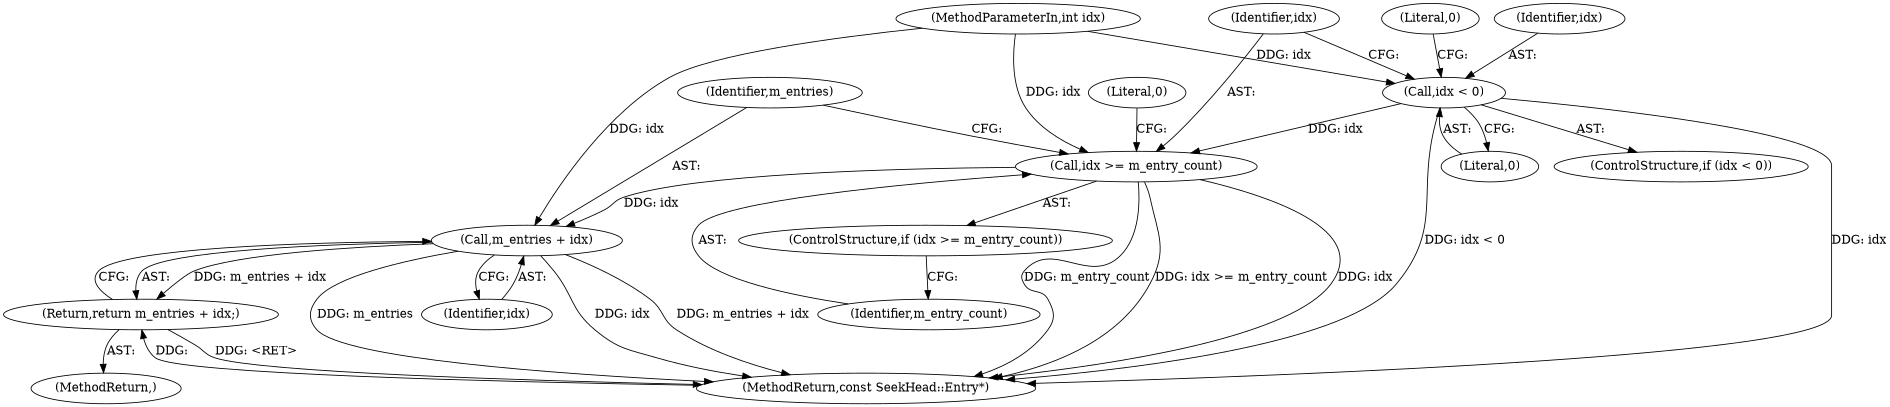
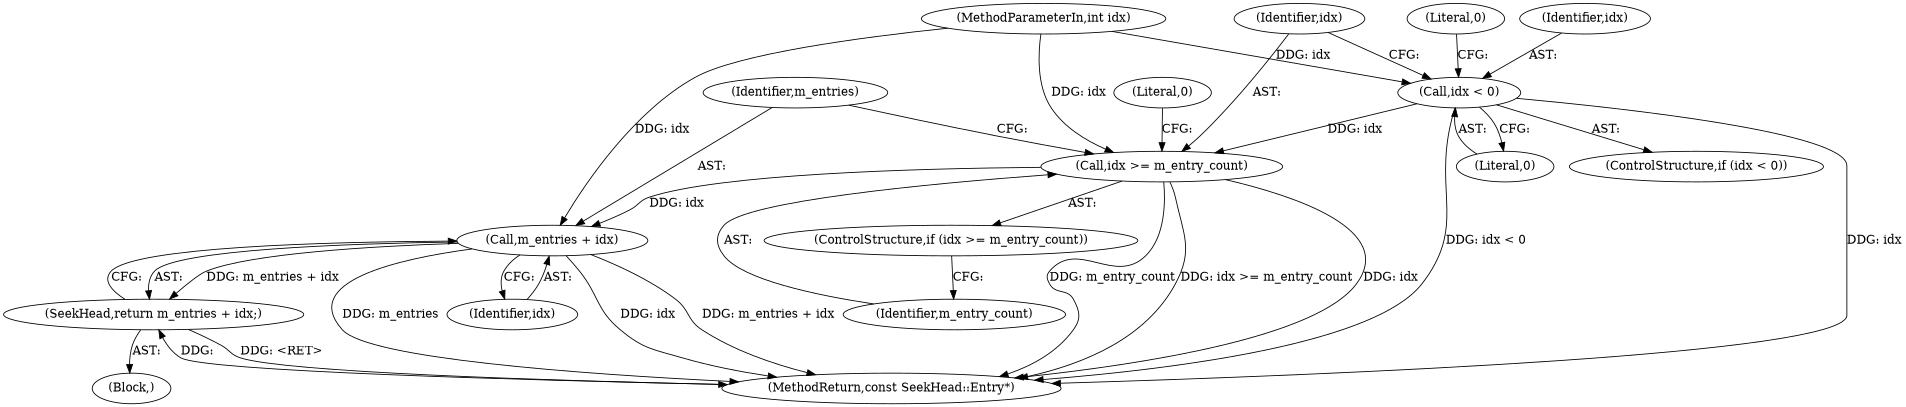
node "(Return,return m_entries + idx;)": label "(Return,return m_entries + idx;)" -> "(SeekHead,return m_entries + idx;)"
node "(MethodReturn,)": label "(MethodReturn,)" -> "(Block,)"
